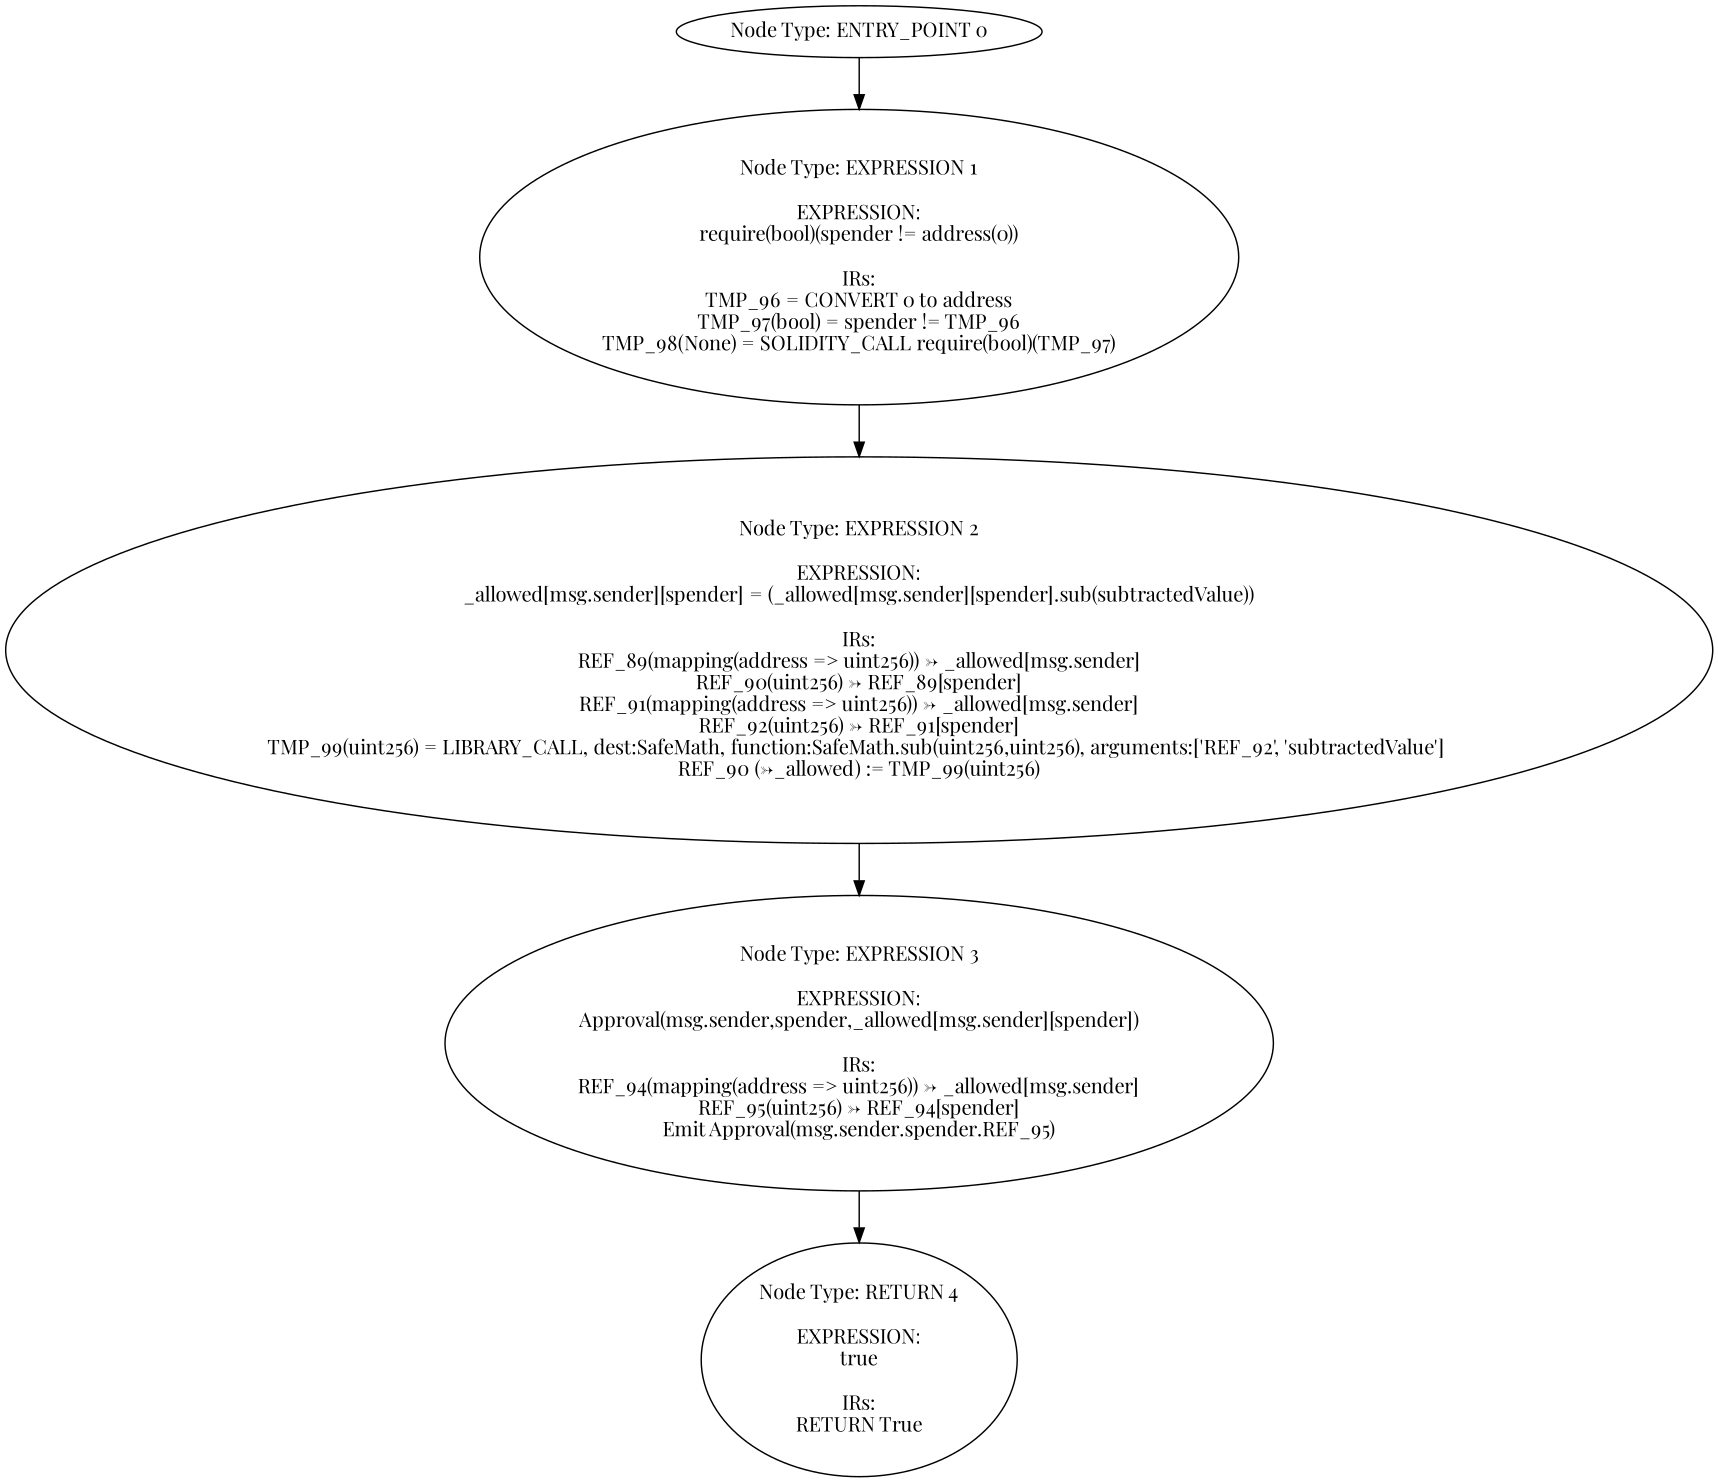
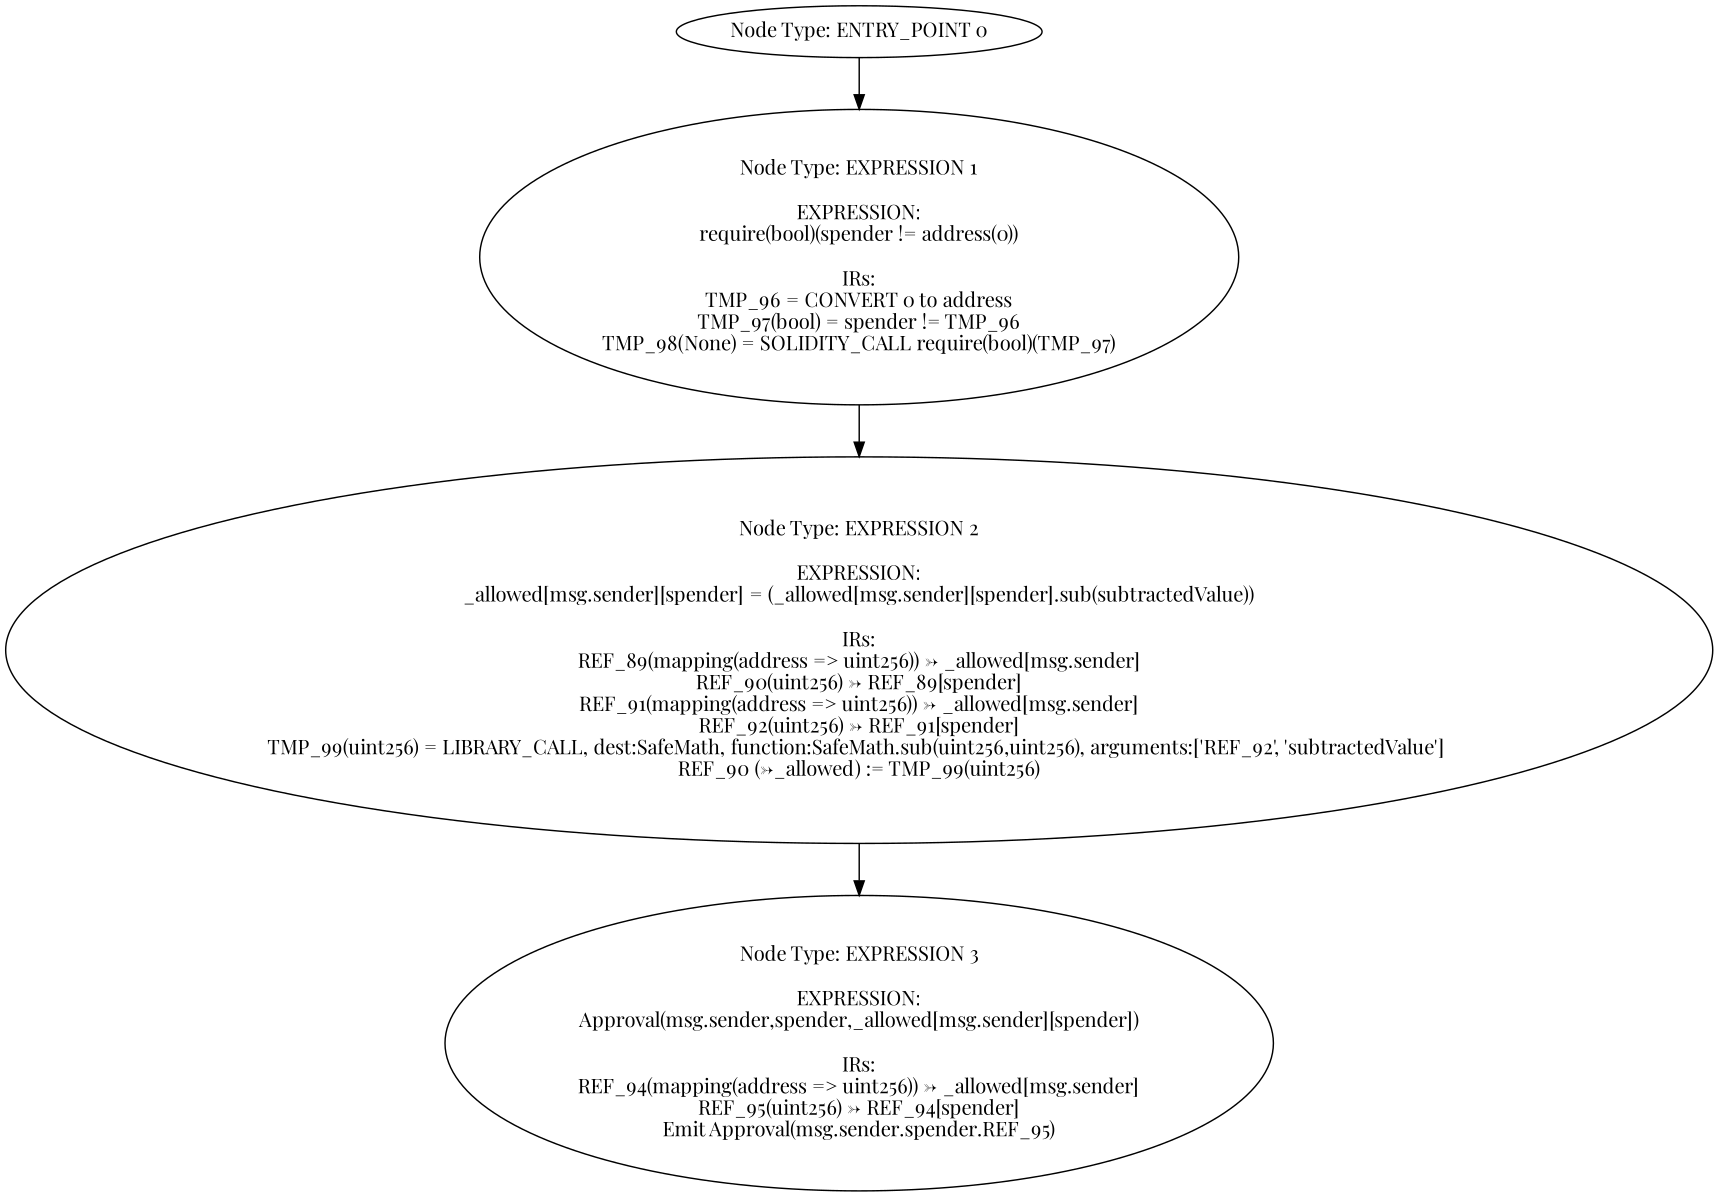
node "Node Type: RETURN 4 EXPRESSION: true IRs: RETURN True": removed
